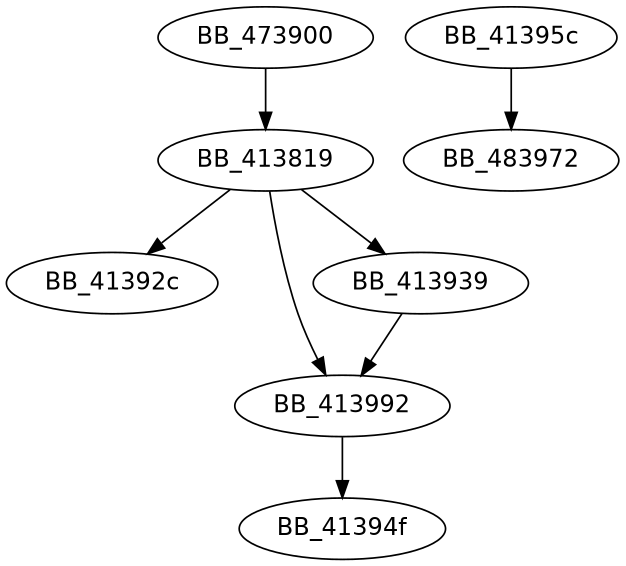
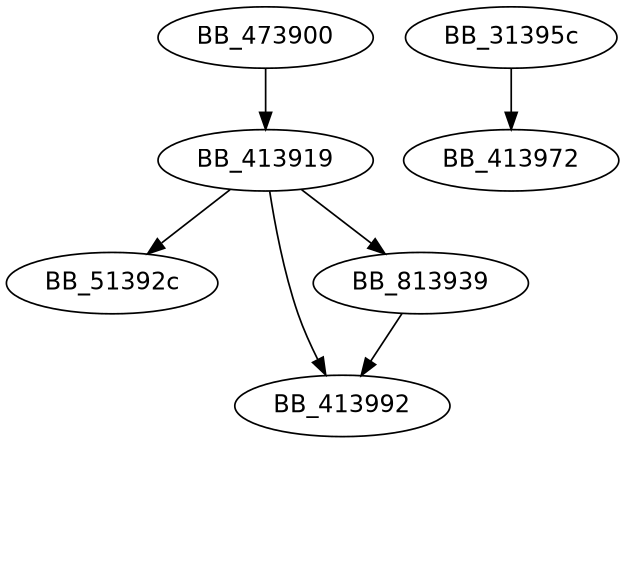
node "BB_41395c": label "BB_41395c" -> "BB_31395c"
node "BB_413819": label "BB_413819" -> "BB_413919"
node "BB_483972": label "BB_483972" -> "BB_413972"
node "BB_41392c": label "BB_41392c" -> "BB_51392c"
node "BB_413939": label "BB_413939" -> "BB_813939"
node "BB_41394f": removed
